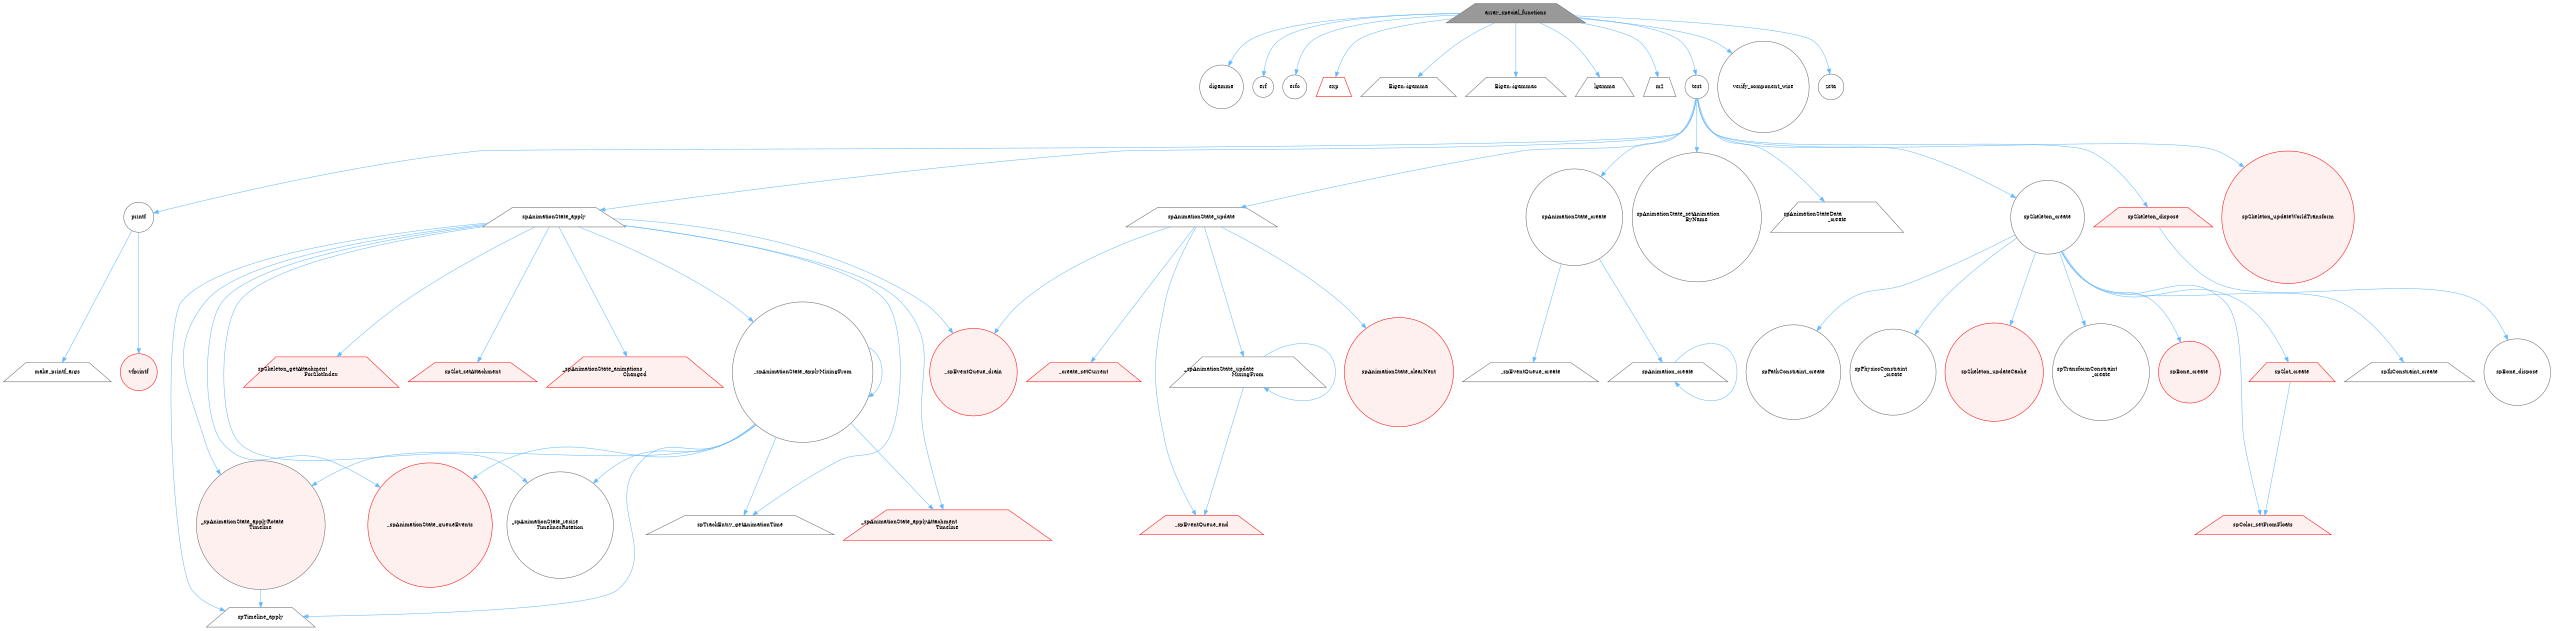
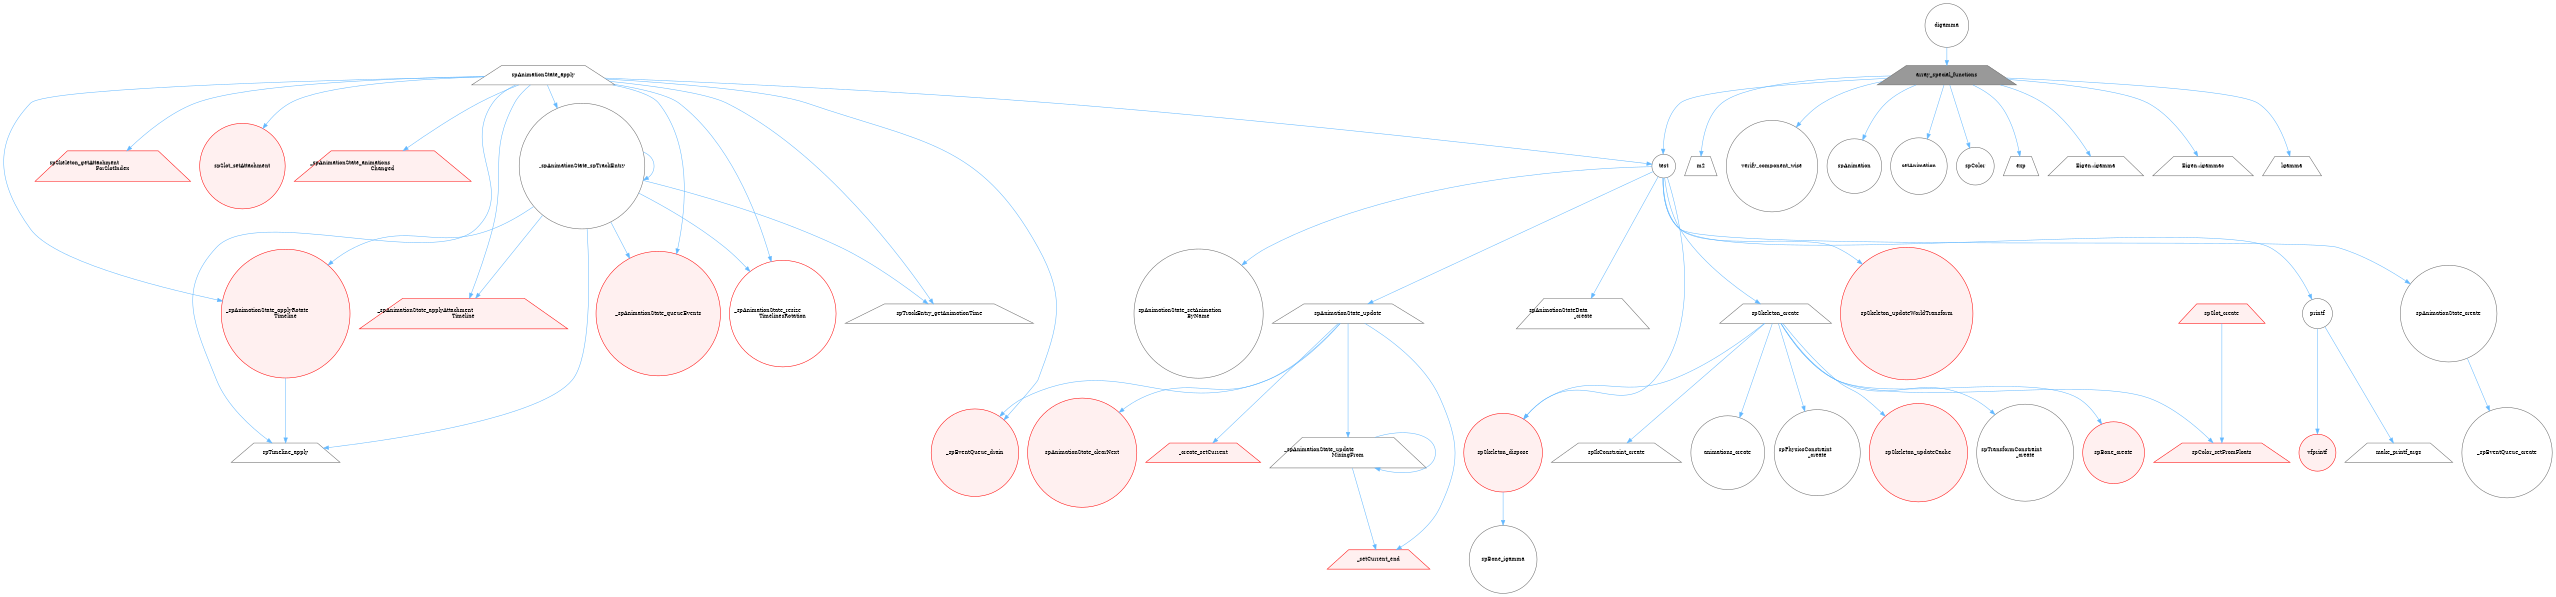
edge "array_special_functions" -> "digamma": reversed
node "erf": label "erf" -> "setAnimation"
node "erfc": label "erfc" -> "spColor"
node "exp": color red -> grey40
node "zeta": label "zeta" -> "spAnimation"
edge "test" -> "spAnimationState_apply": reversed
node "spSkeleton_create": shape circle -> trapezium
node "spSkeleton_dispose": shape trapezium -> circle
edge "spSkeleton_create" -> "spSlot_create": now "spSkeleton_create" -> "spSkeleton_dispose"
node "spSlot_setAttachment": shape trapezium -> circle
node "_spAnimationState_applyMixingFrom": label "_spAnimationState_applyMixingFrom" -> "_spAnimationState_spTrackEntry"
node "_spEventQueue_create": shape trapezium -> circle
node "spAnimation_create": removed
node "spPathConstraint_create": label "spPathConstraint_create" -> "animations_create"
node "spBone_dispose": label "spBone_dispose" -> "spBone_igamma"
node "_spAnimationState_applyRotate Timeline": color grey40 -> red
node "_spAnimationState_resize TimelinesRotation": color grey40 -> red
node "_spEventQueue_end": label "_spEventQueue_end" -> "_setCurrent_end"
